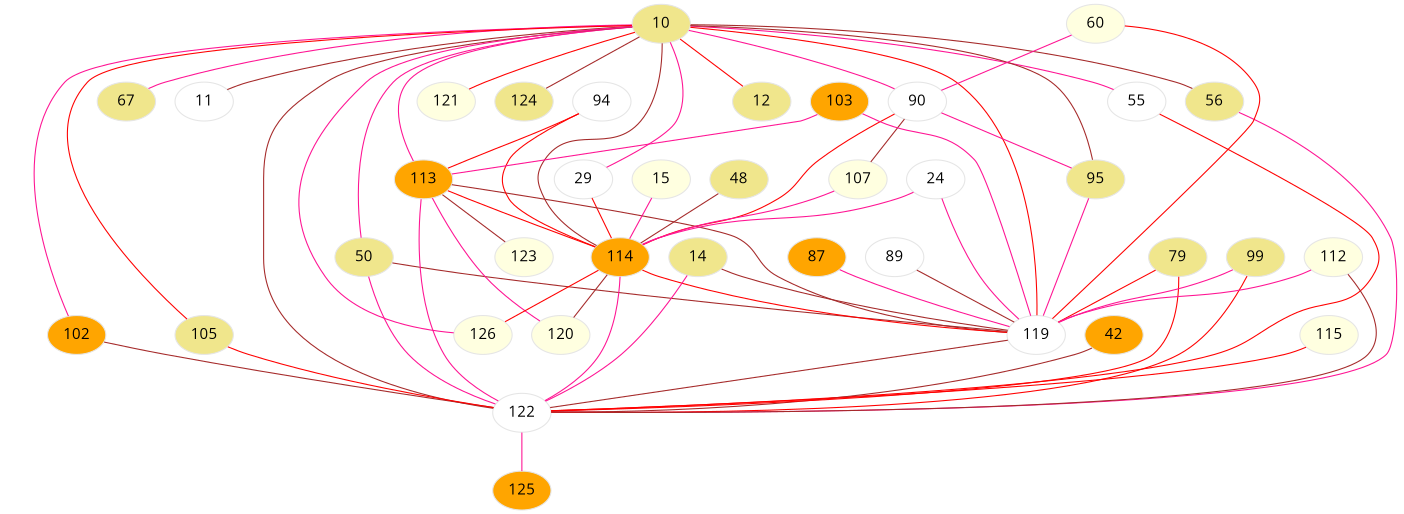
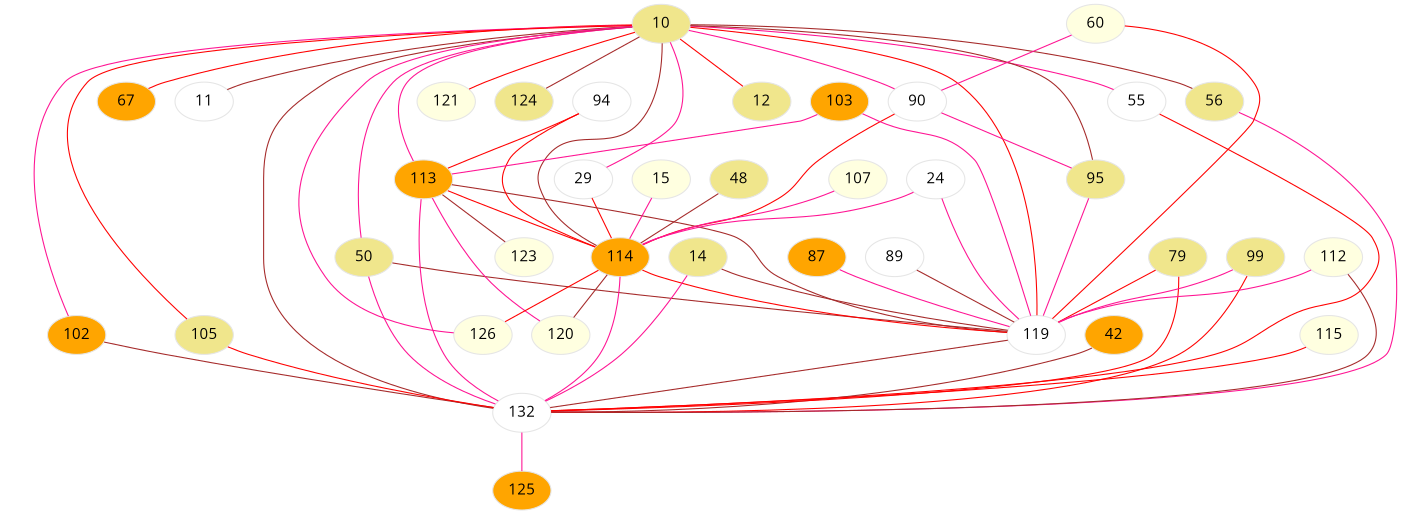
edge "10" -- "67": color deeppink -> red
node "67": fillcolor khaki -> orange
edge "90" -- "107": removed
node "122": label "122" -> "132"
